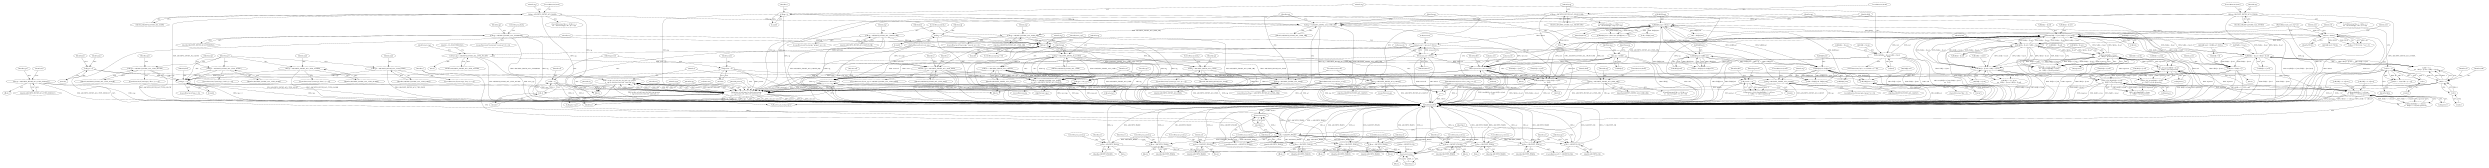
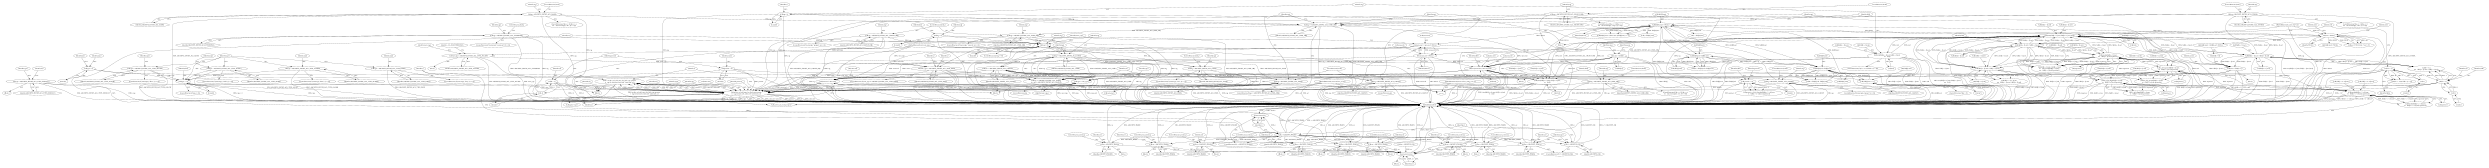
edge "(Call,type = ARCHIVE_ENTRY_ACL_TYPE_DENY)" -> "(Call,type == 0)": removed, label "DDG: type"
edge "1000119" -> "(MethodReturn,RET)": now "(Return,return (ret);)" -> "(MethodReturn,RET)"
